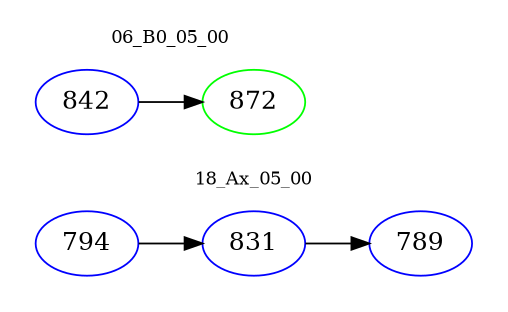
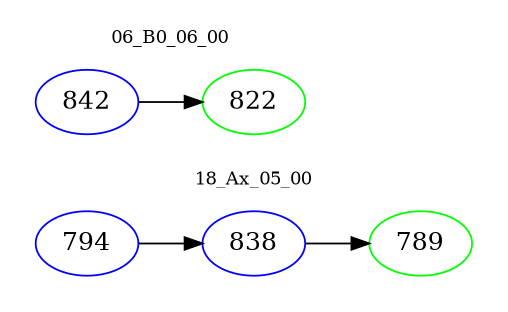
cluster "06_B0_05_00": label "06_B0_05_00" -> "06_B0_06_00"
node "872": label "872" -> "822"
node "831": label "831" -> "838"
node "789": color blue -> green
